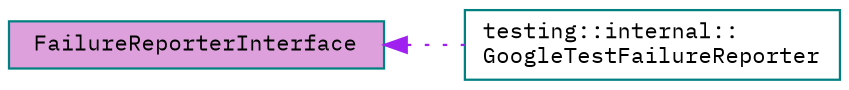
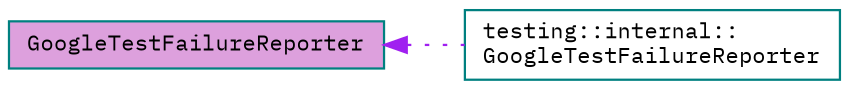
node "FailureReporterInterface": label "FailureReporterInterface" -> "GoogleTestFailureReporter"
